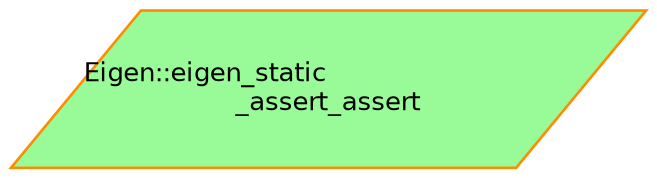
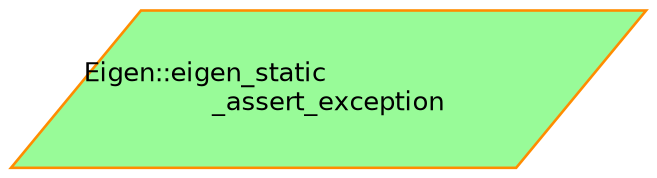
node "Eigen::eigen_static _assert_assert": label "Eigen::eigen_static _assert_assert" -> "Eigen::eigen_static _assert_exception"
